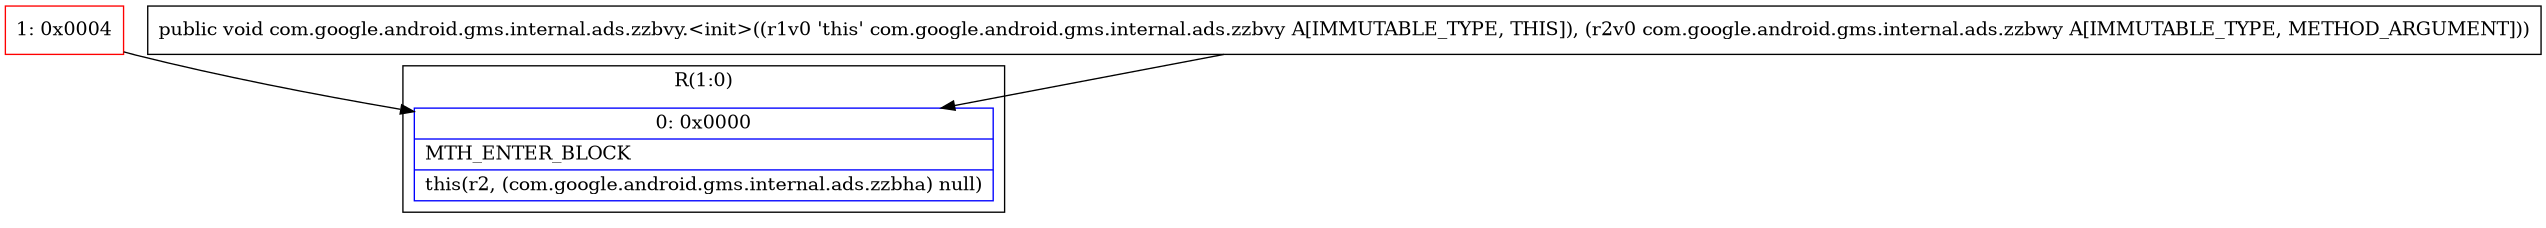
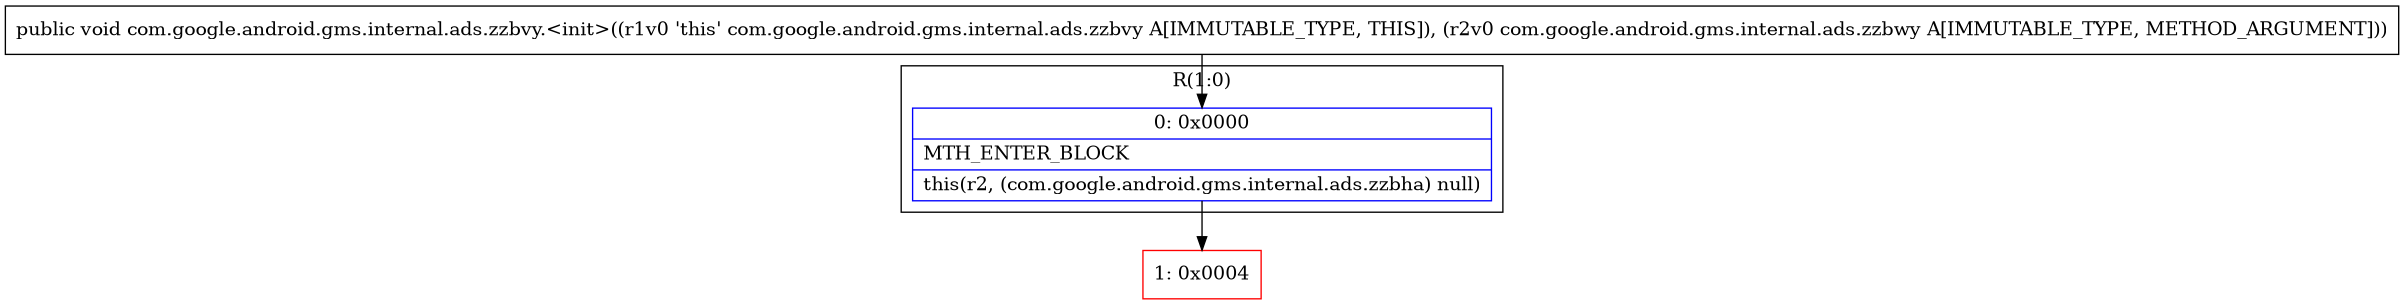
edge "1: 0x0004" -> "0: 0x0000": reversed
